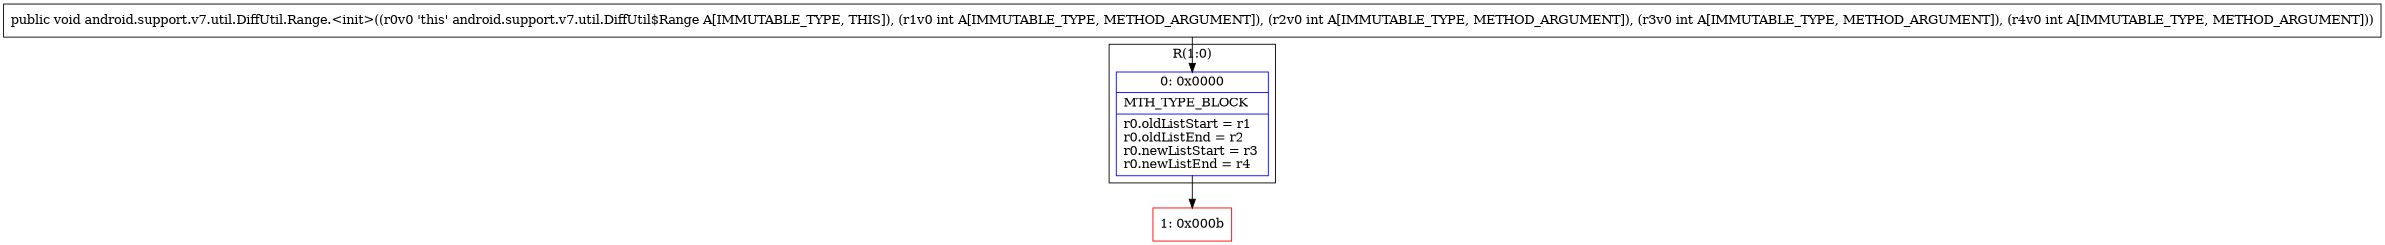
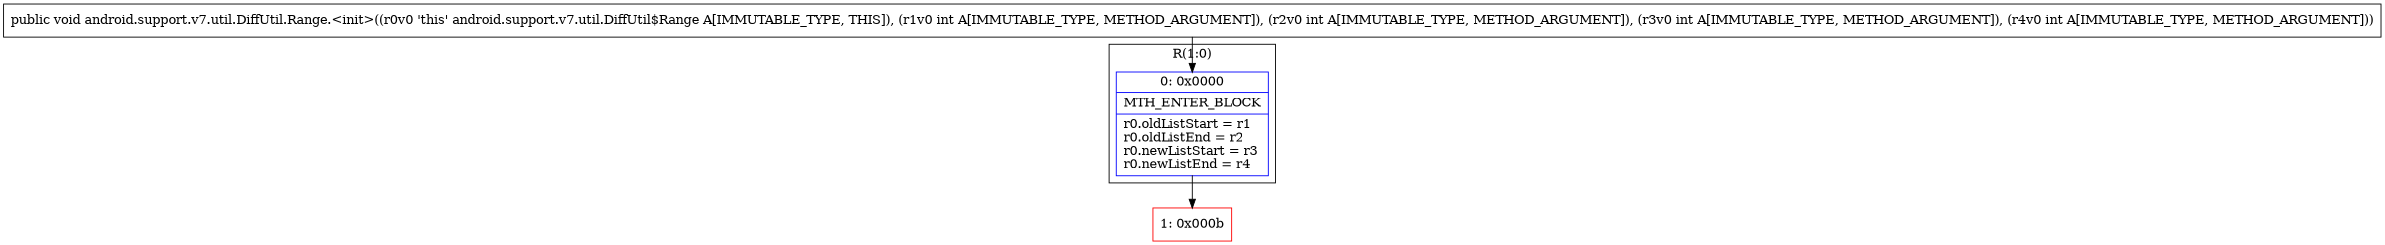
node "0: 0x0000": text "MTH_TYPE_BLOCK" -> "MTH_ENTER_BLOCK"
